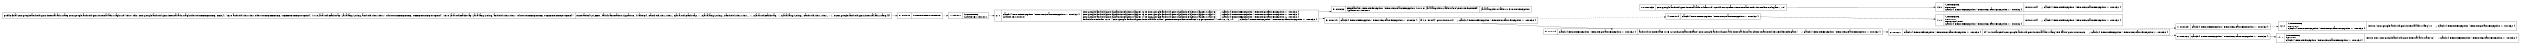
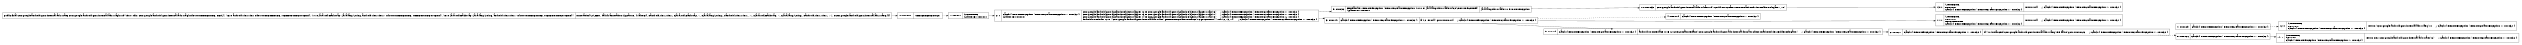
edge "9: 0x0032" -> "10: 0x0033": added
node "0: 0x0000": text "MTH_ENTER_METHOD" -> "MTH_ENTER_BLOCK"
edge "4: 0x001d" -> "11: ?": now "3: 0x001b" -> "11: ?"
node "11: ?": text "ORIG_CUSTOM" -> "ORIG_RETURN"
edge "6: 0x0027" -> "7: 0x0029": removed
